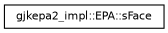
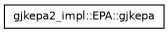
node "gjkepa2_impl::EPA::sFace": label "gjkepa2_impl::EPA::sFace" -> "gjkepa2_impl::EPA::gjkepa"
